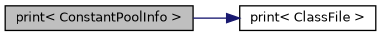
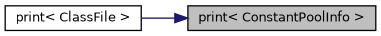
edge "print< ConstantPoolInfo >" -> "print< ClassFile >": reversed
